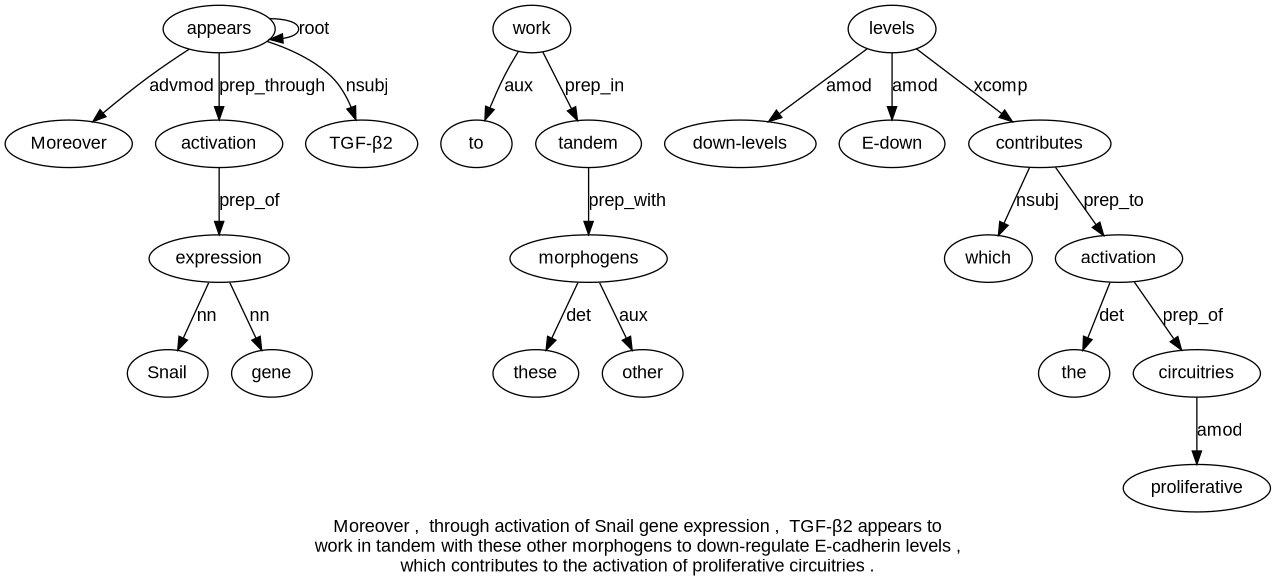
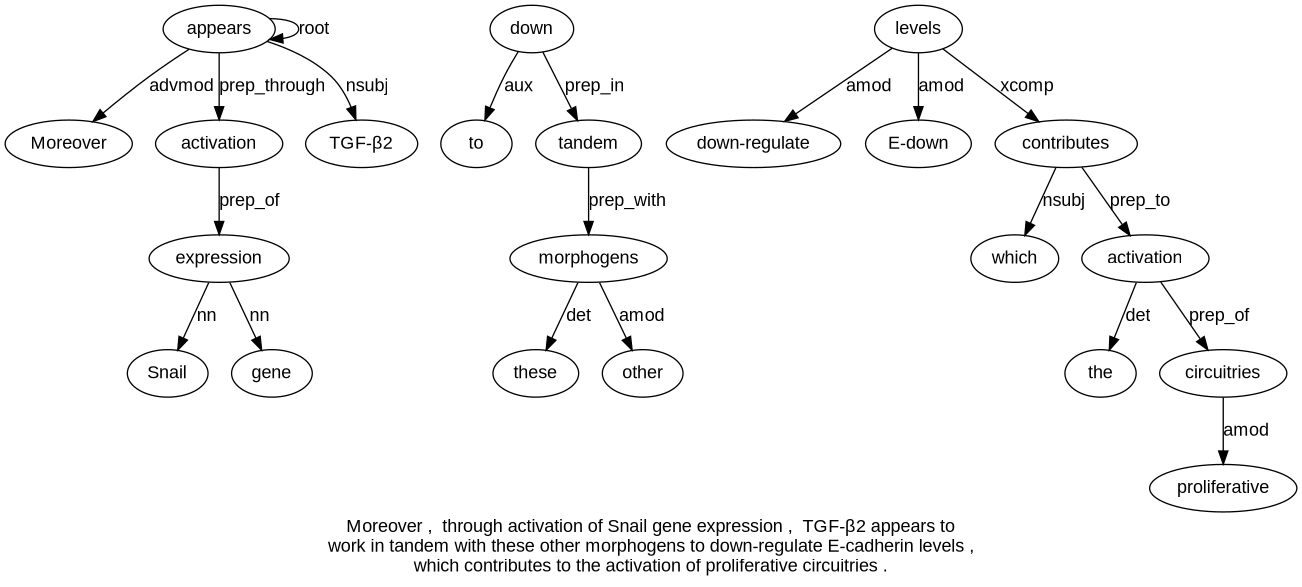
node "work": label "work" -> "down"
node "down-levels": label "down-levels" -> "down-regulate"
edge "morphogens" -> "other": label "aux" -> "amod"
